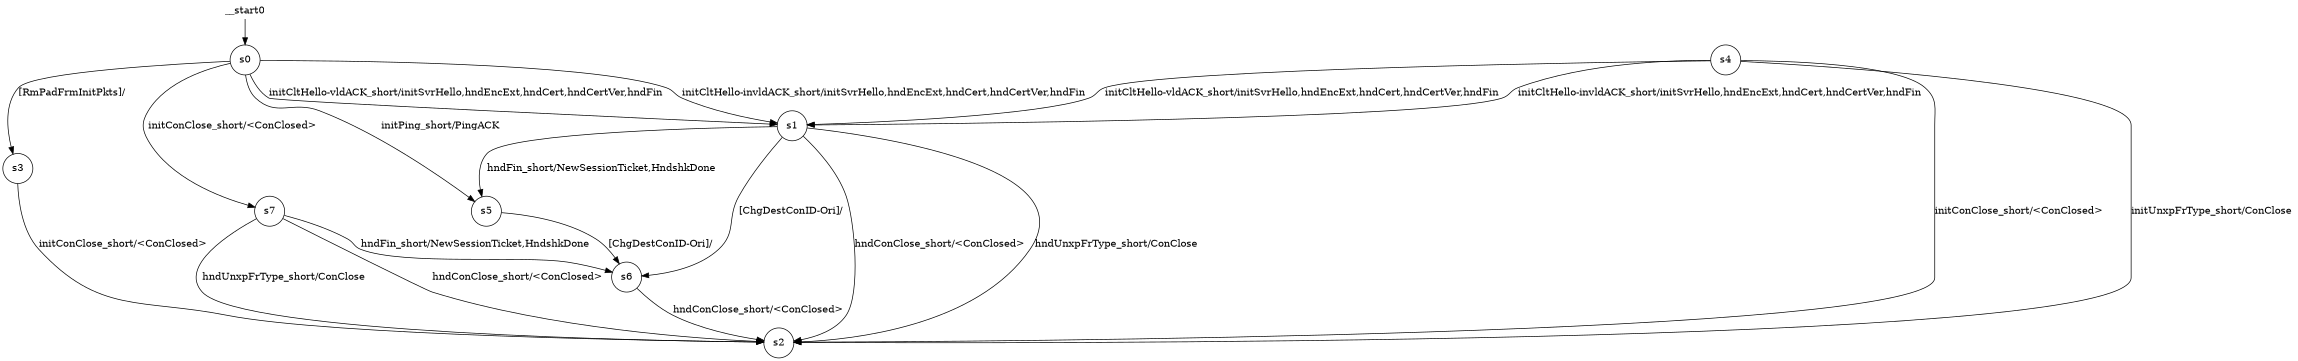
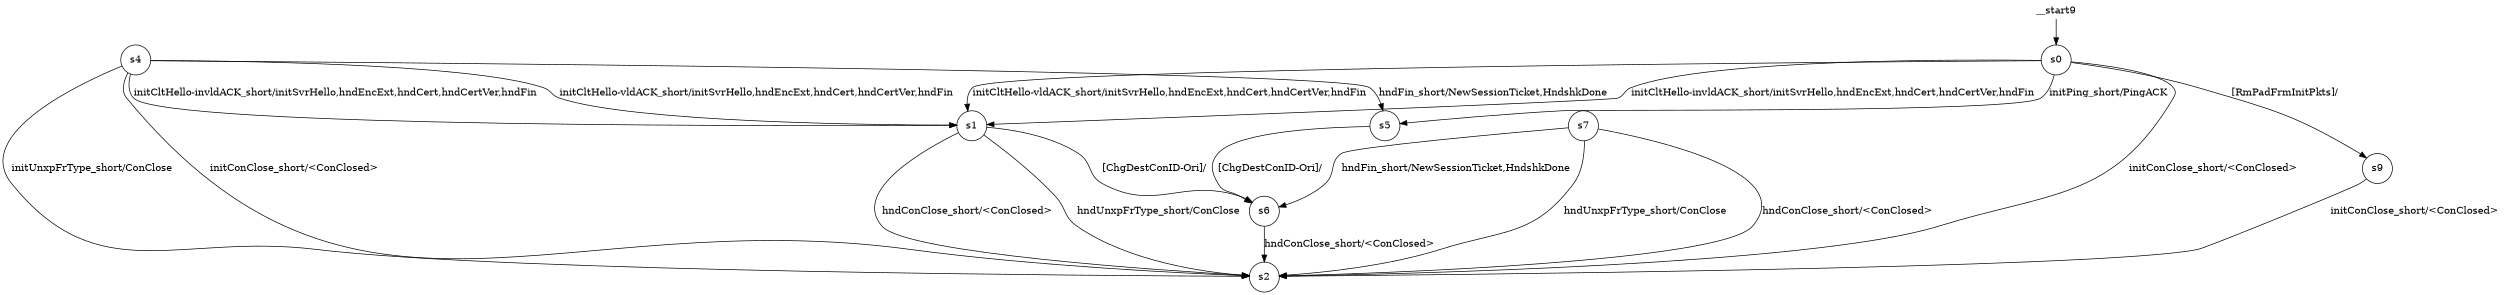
node "__start0": label "__start0" -> "__start9"
edge "s1" -> "s5": now "s4" -> "s5"
edge "s0" -> "s7": now "s0" -> "s2"
node "s3": label "s3" -> "s9"
